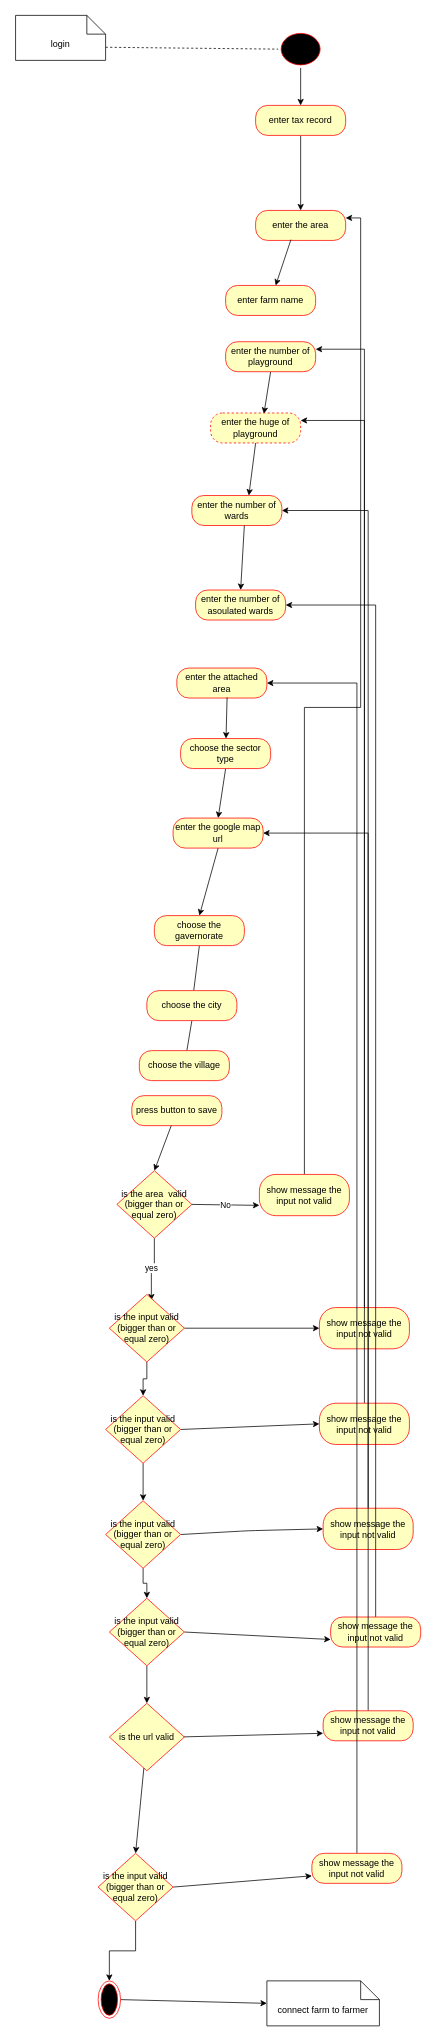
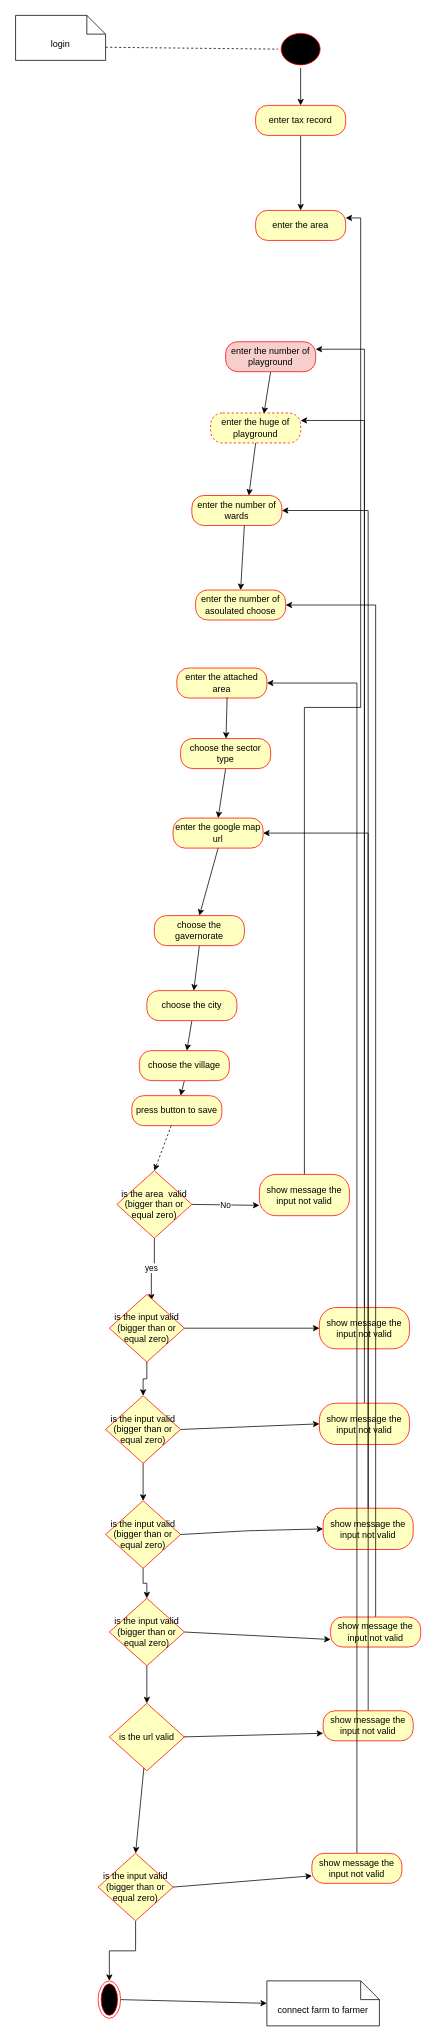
edge "enter the area" -> "enter farm name": removed
node "enter farm name": removed
node "enter the number of playground": fillcolor #ffffc0 -> #f8cecc
node "enter the number of asoulated wards": label "enter the number of asoulated wards" -> "enter the number of asoulated choose"
edge "choose the gavernorate" -- "choose the city": arrowhead none -> classic
edge "choose the city" -- "choose the village": arrowhead none -> classic
edge "choose the village" -> "press button to save": added
edge "press button to save" -> "is the area valid (bigger than or equal zero)": style solid -> dashed
